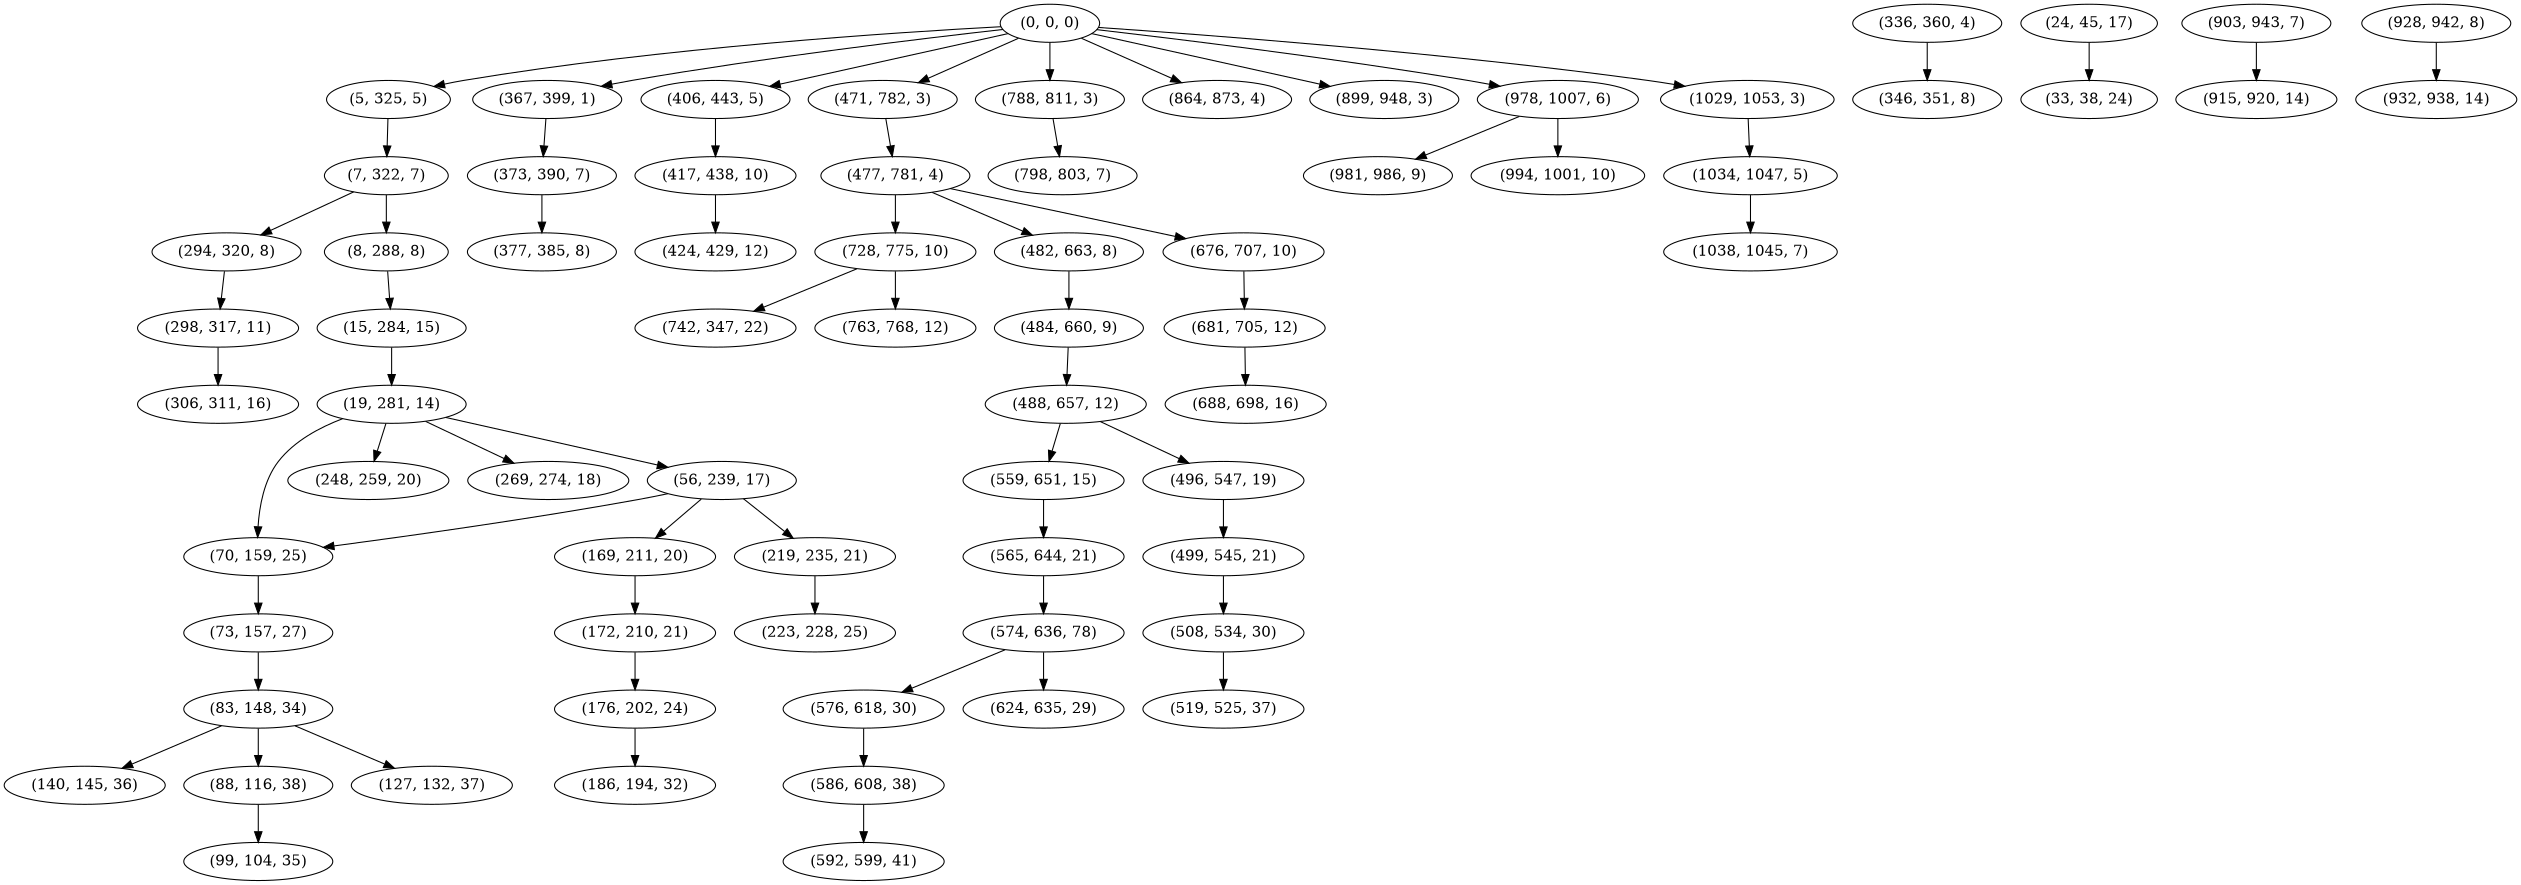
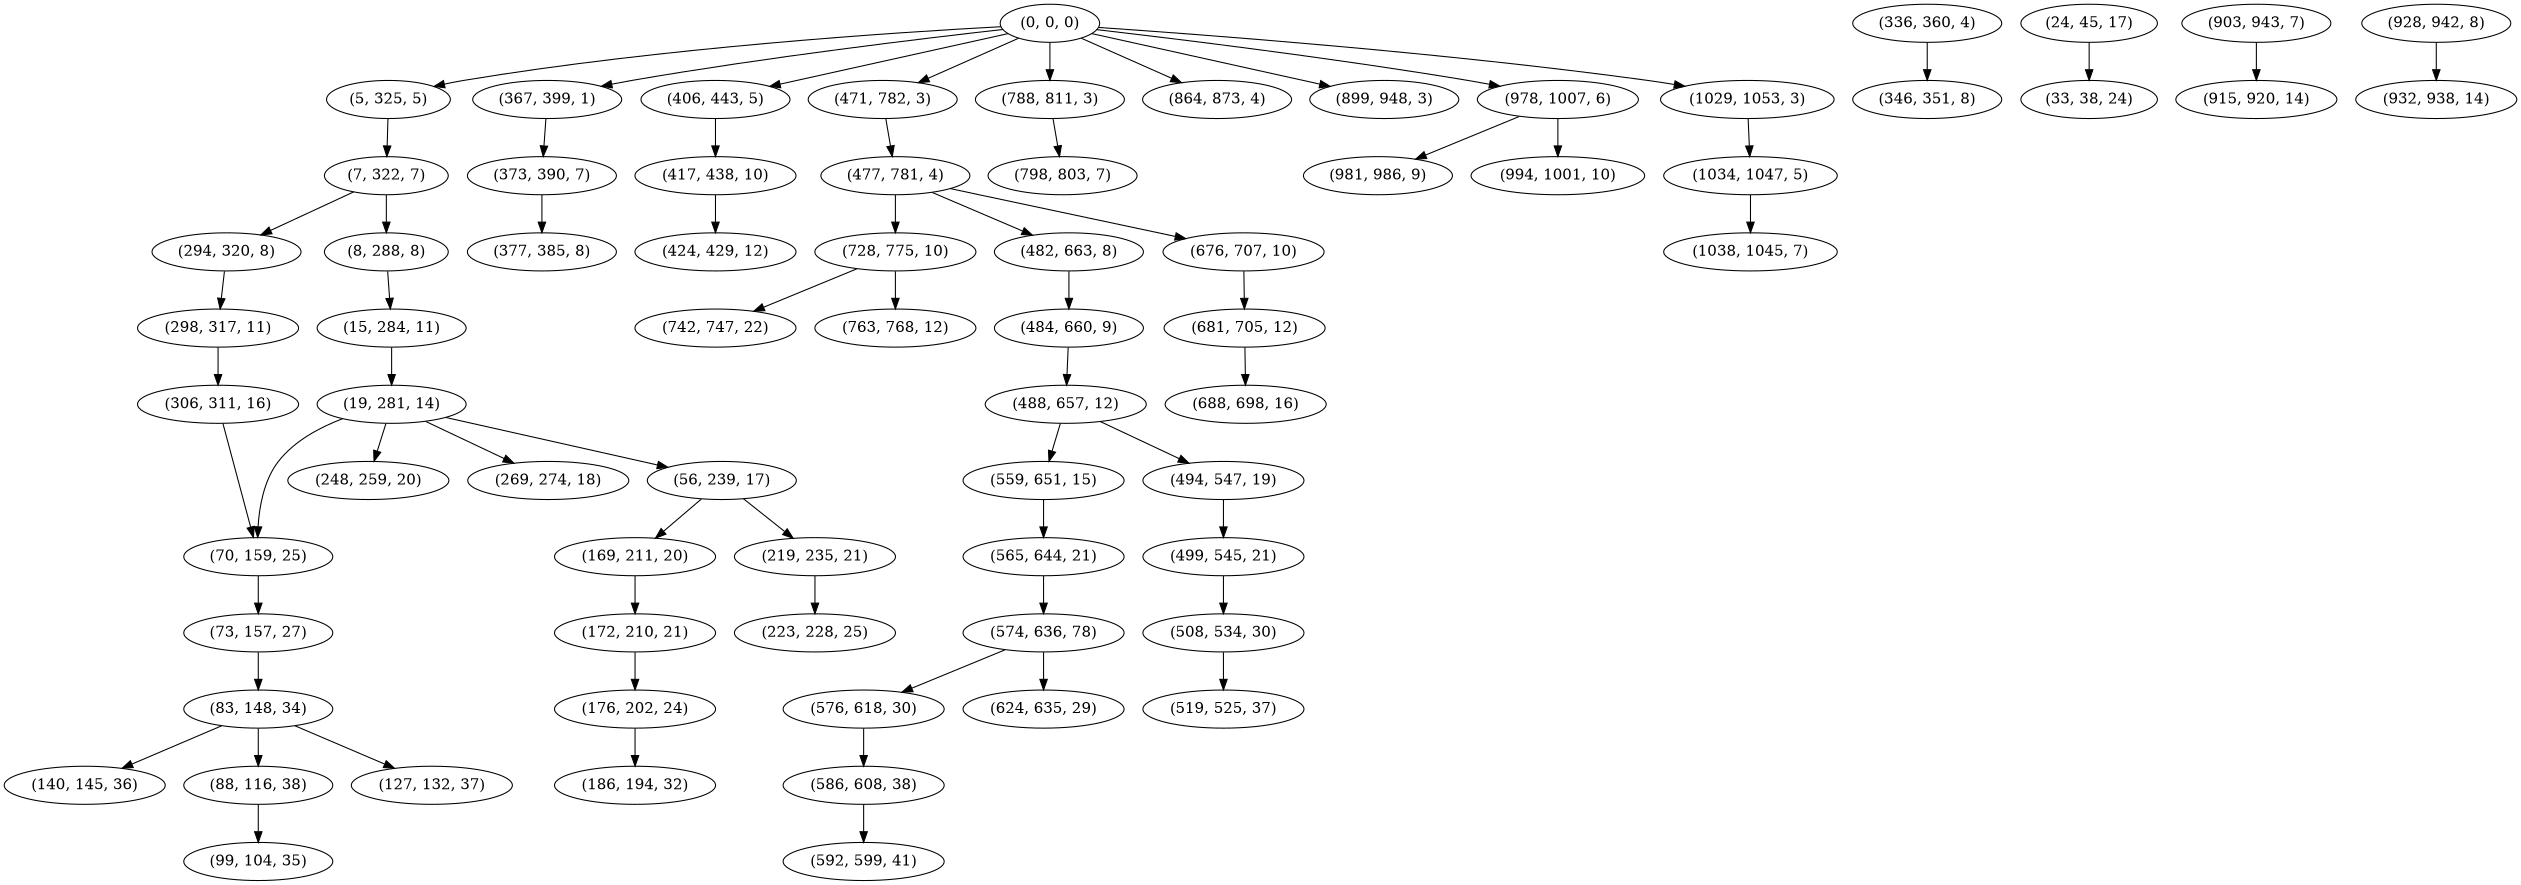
node "(15, 284, 15)": label "(15, 284, 15)" -> "(15, 284, 11)"
node "(742, 347, 22)": label "(742, 347, 22)" -> "(742, 747, 22)"
node "(496, 547, 19)": label "(496, 547, 19)" -> "(494, 547, 19)"
edge "(56, 239, 17)" -> "(70, 159, 25)": now "(306, 311, 16)" -> "(70, 159, 25)"
